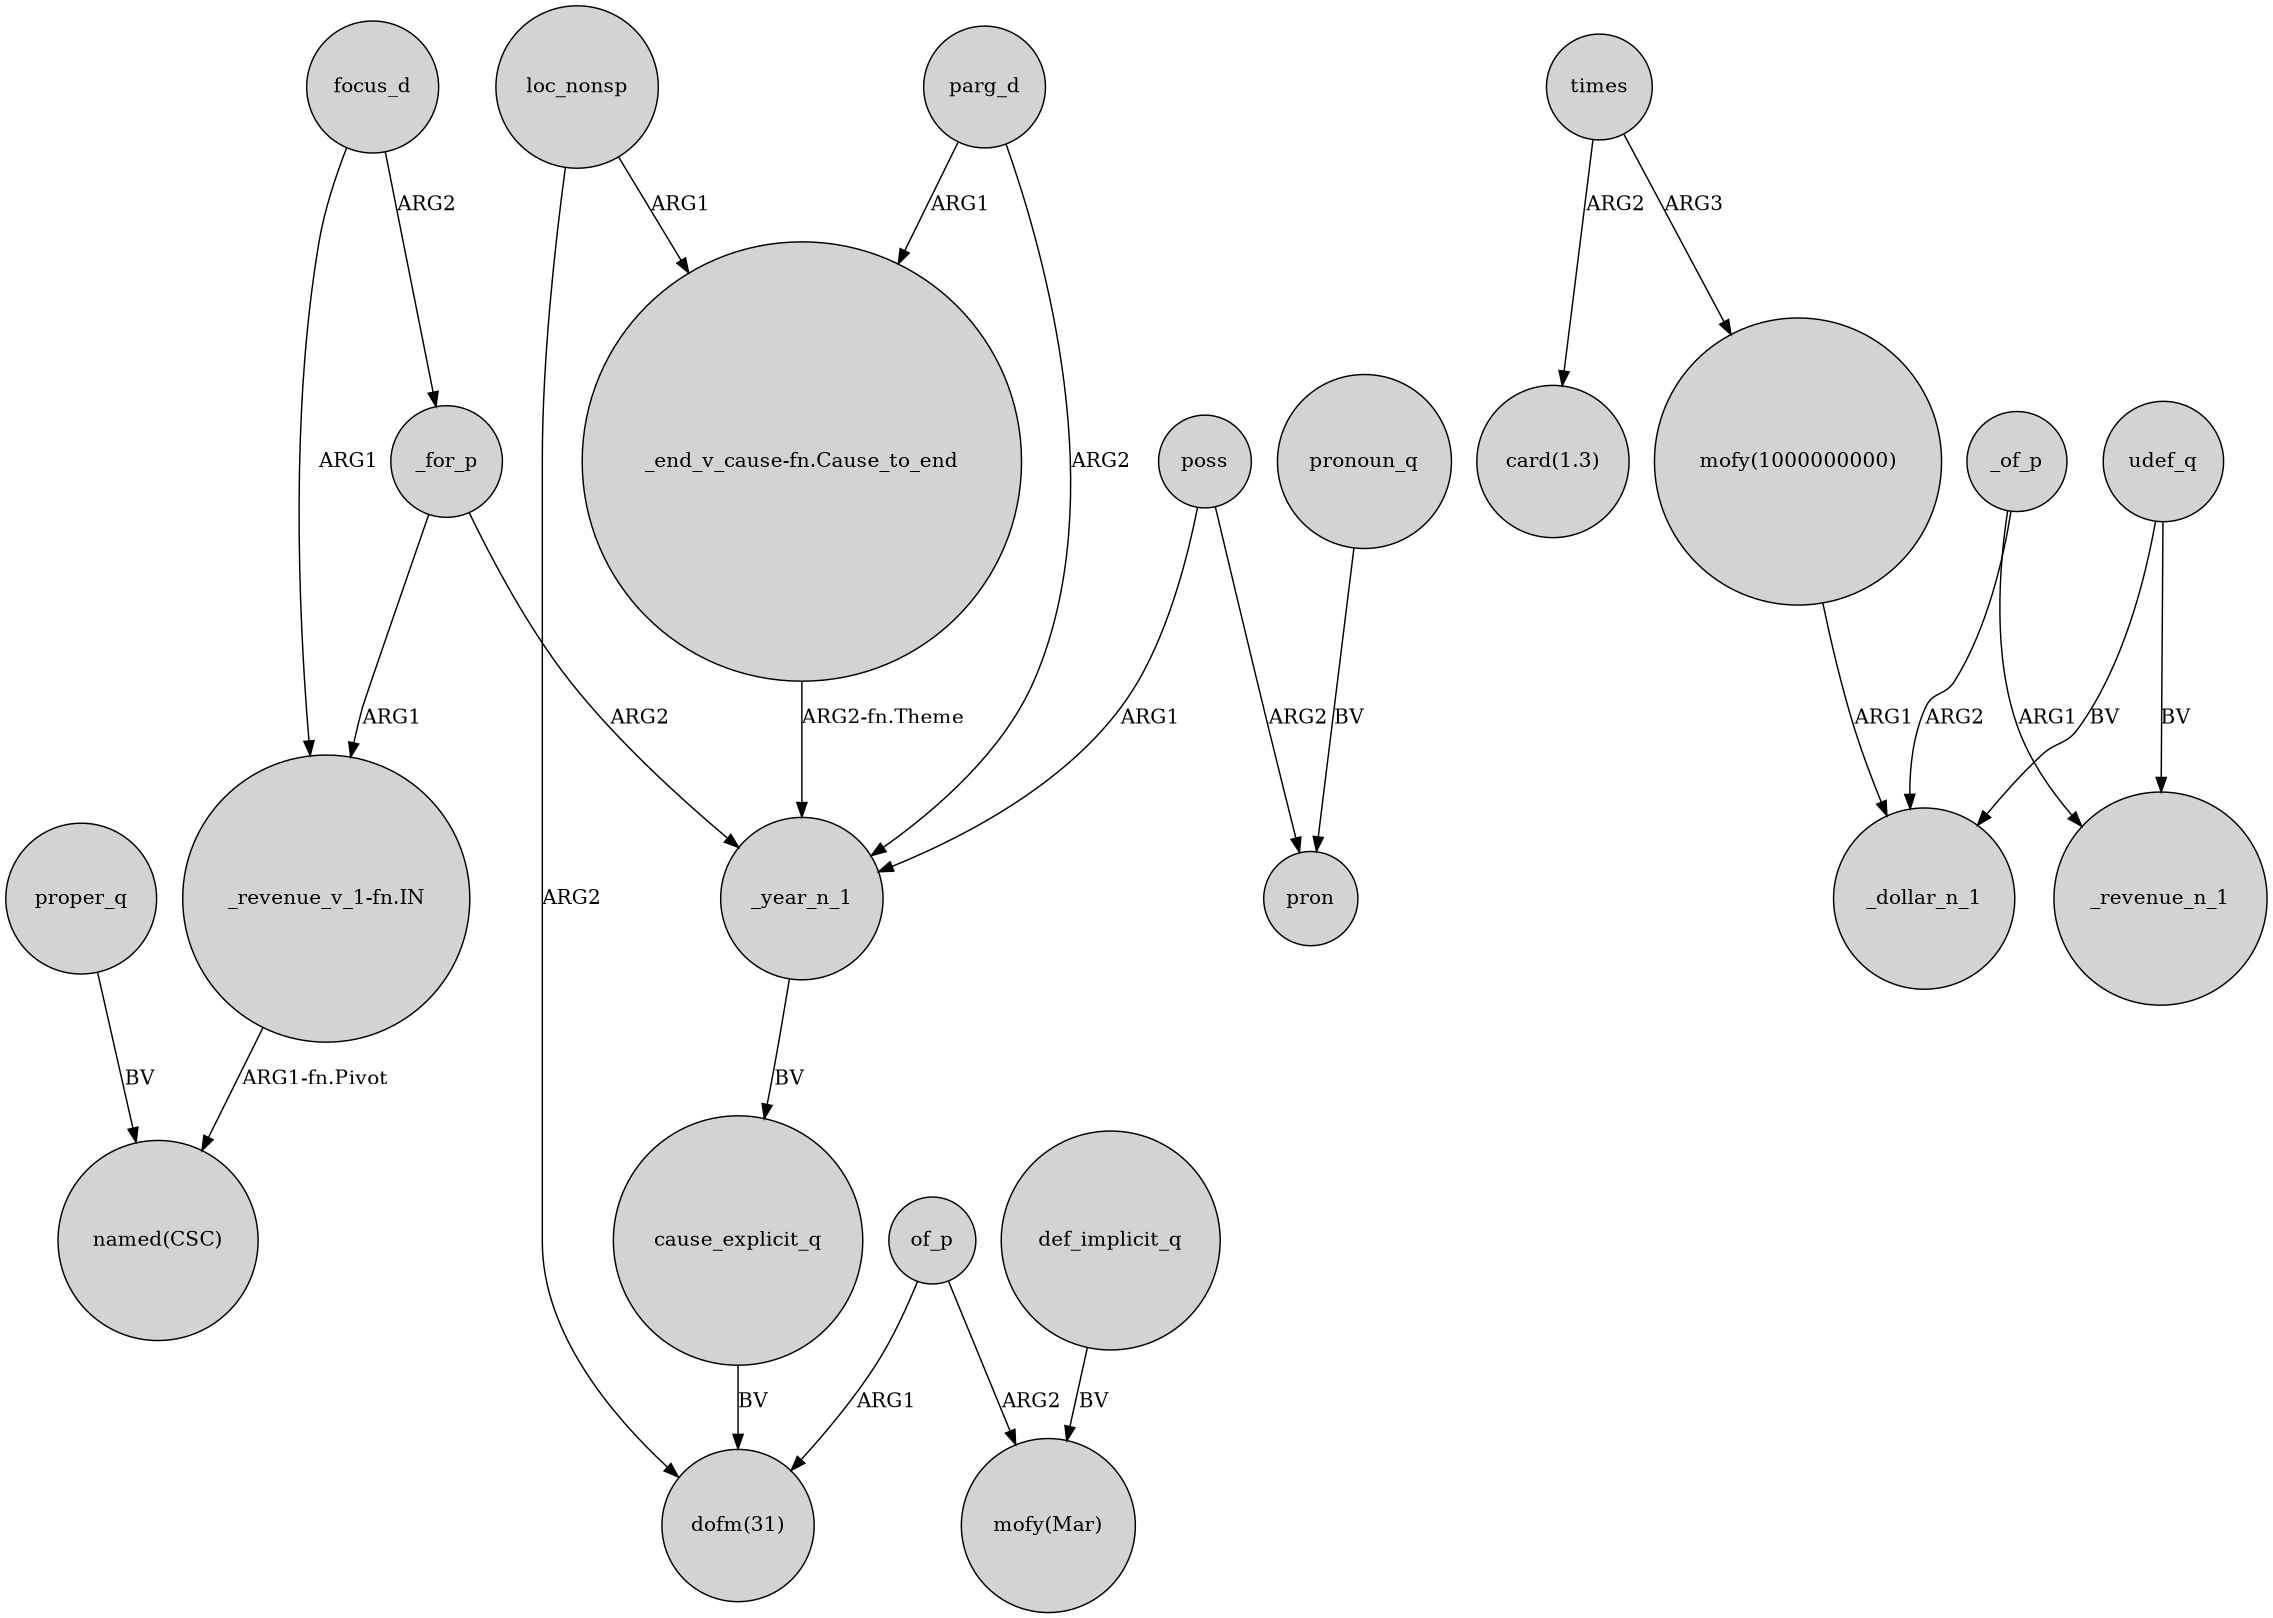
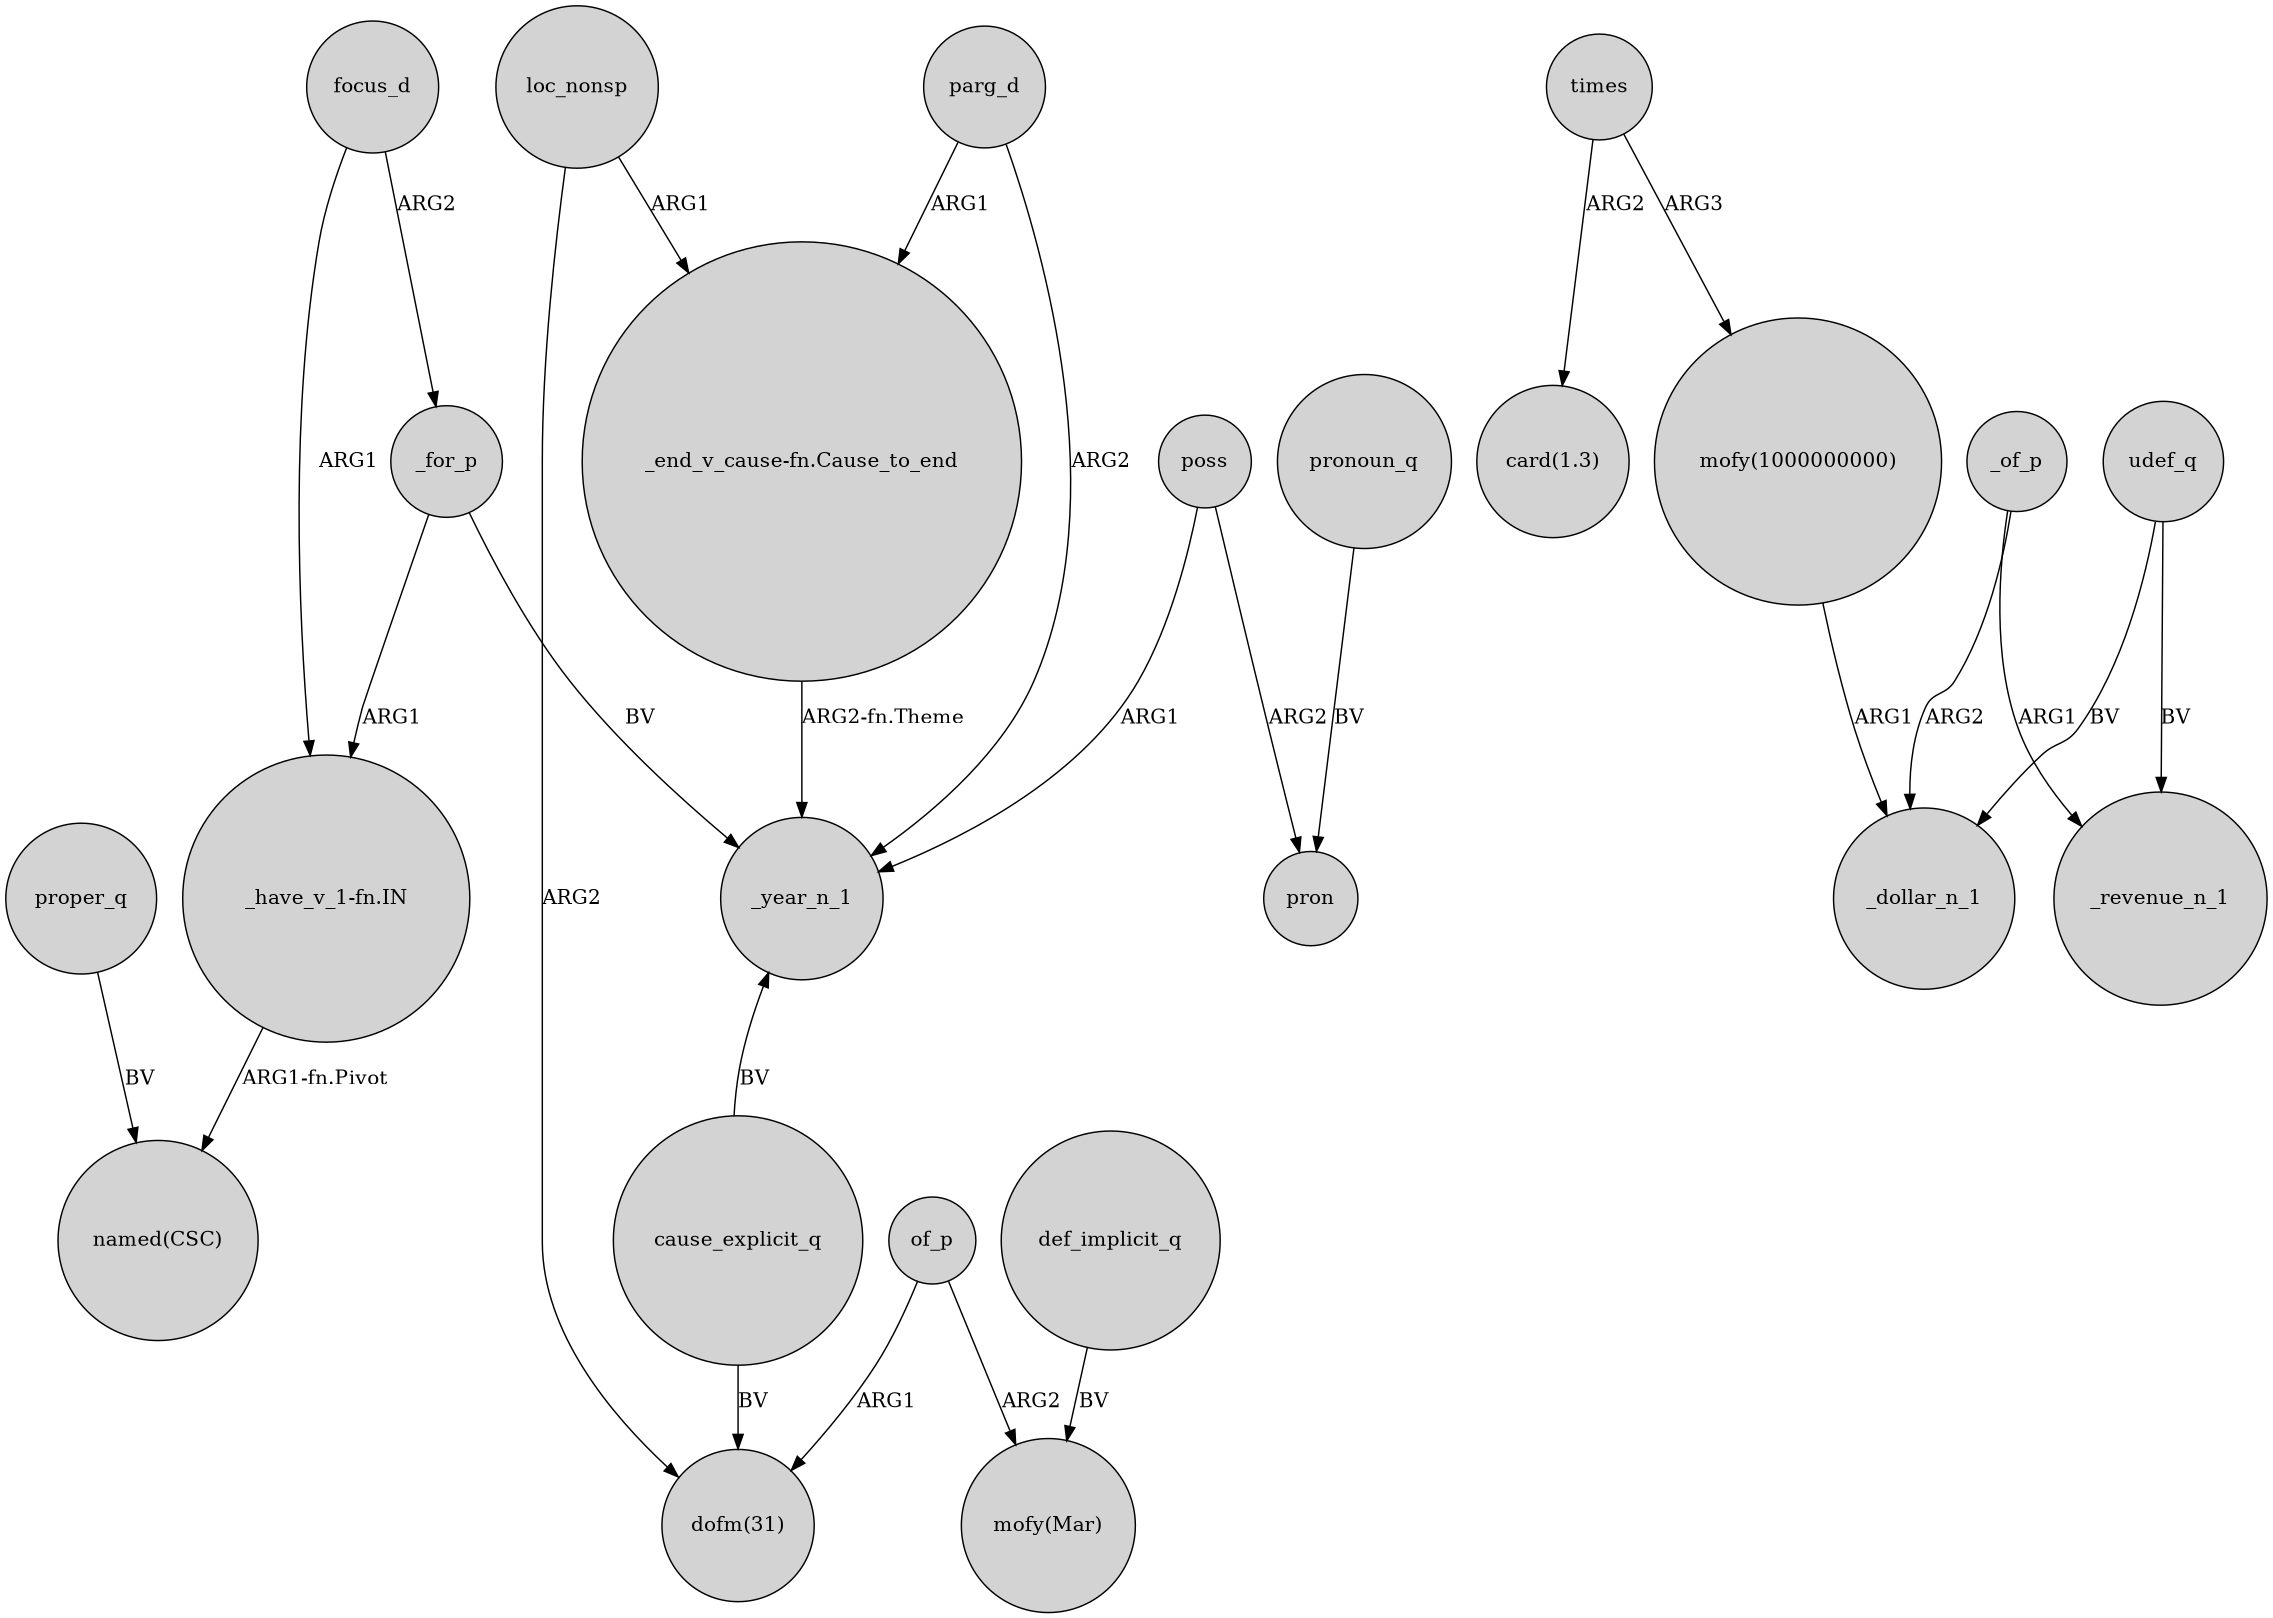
edge "_for_p" -> "_year_n_1": label "ARG2" -> "BV"
node "_revenue_v_1-fn.IN": label "_revenue_v_1-fn.IN" -> "_have_v_1-fn.IN"
edge "_year_n_1" -> "cause_explicit_q": reversed
